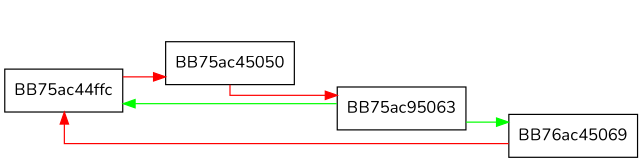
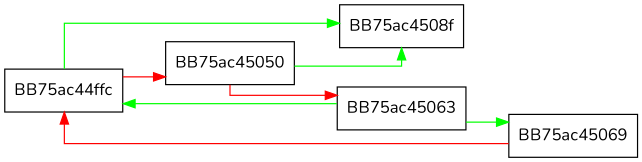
node "BB75ac4508f": added
node "BB75ac95063": label "BB75ac95063" -> "BB75ac45063"
node "BB76ac45069": label "BB76ac45069" -> "BB75ac45069"
